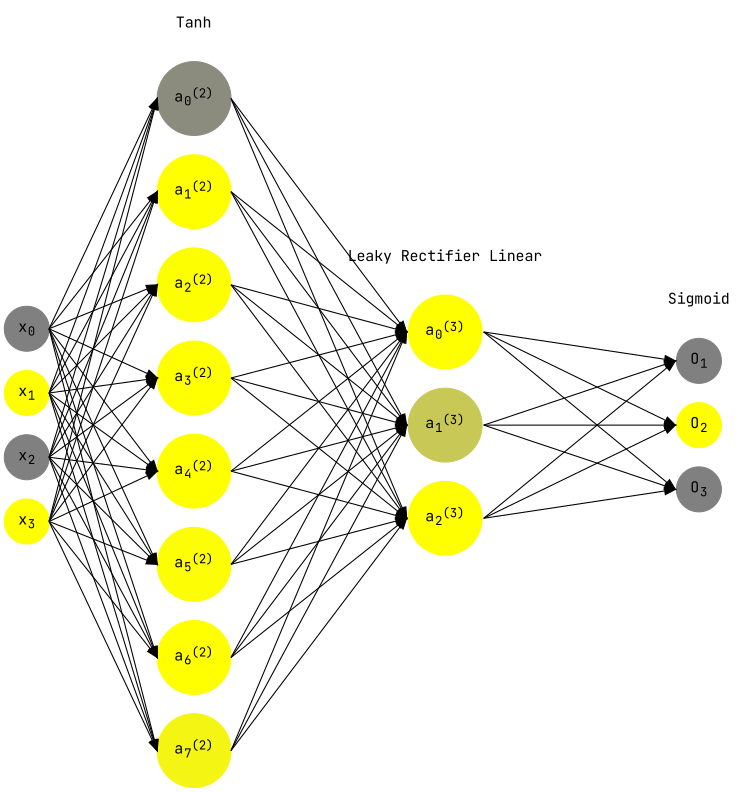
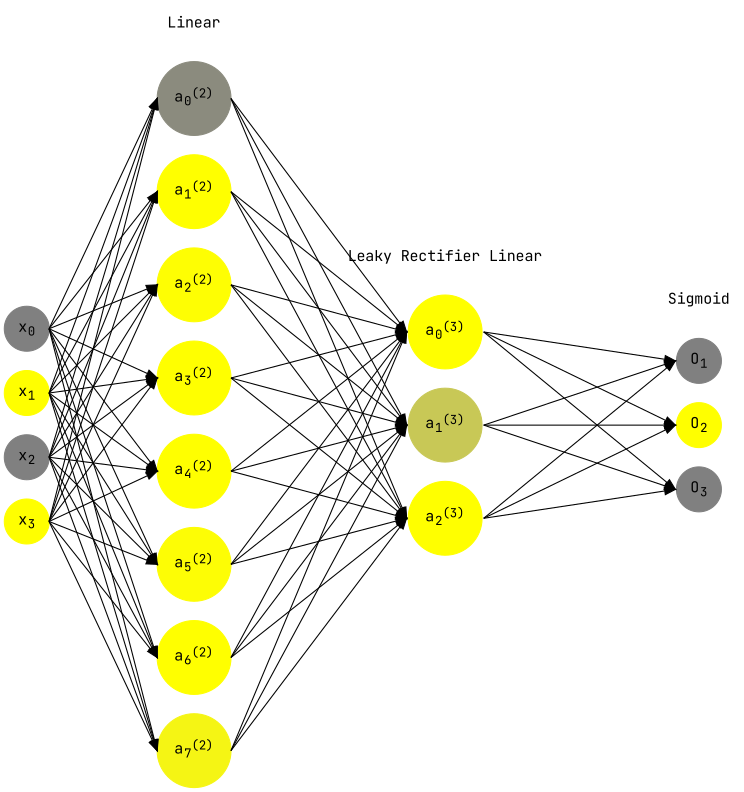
node "Tanh": label "Tanh" -> "Linear"
